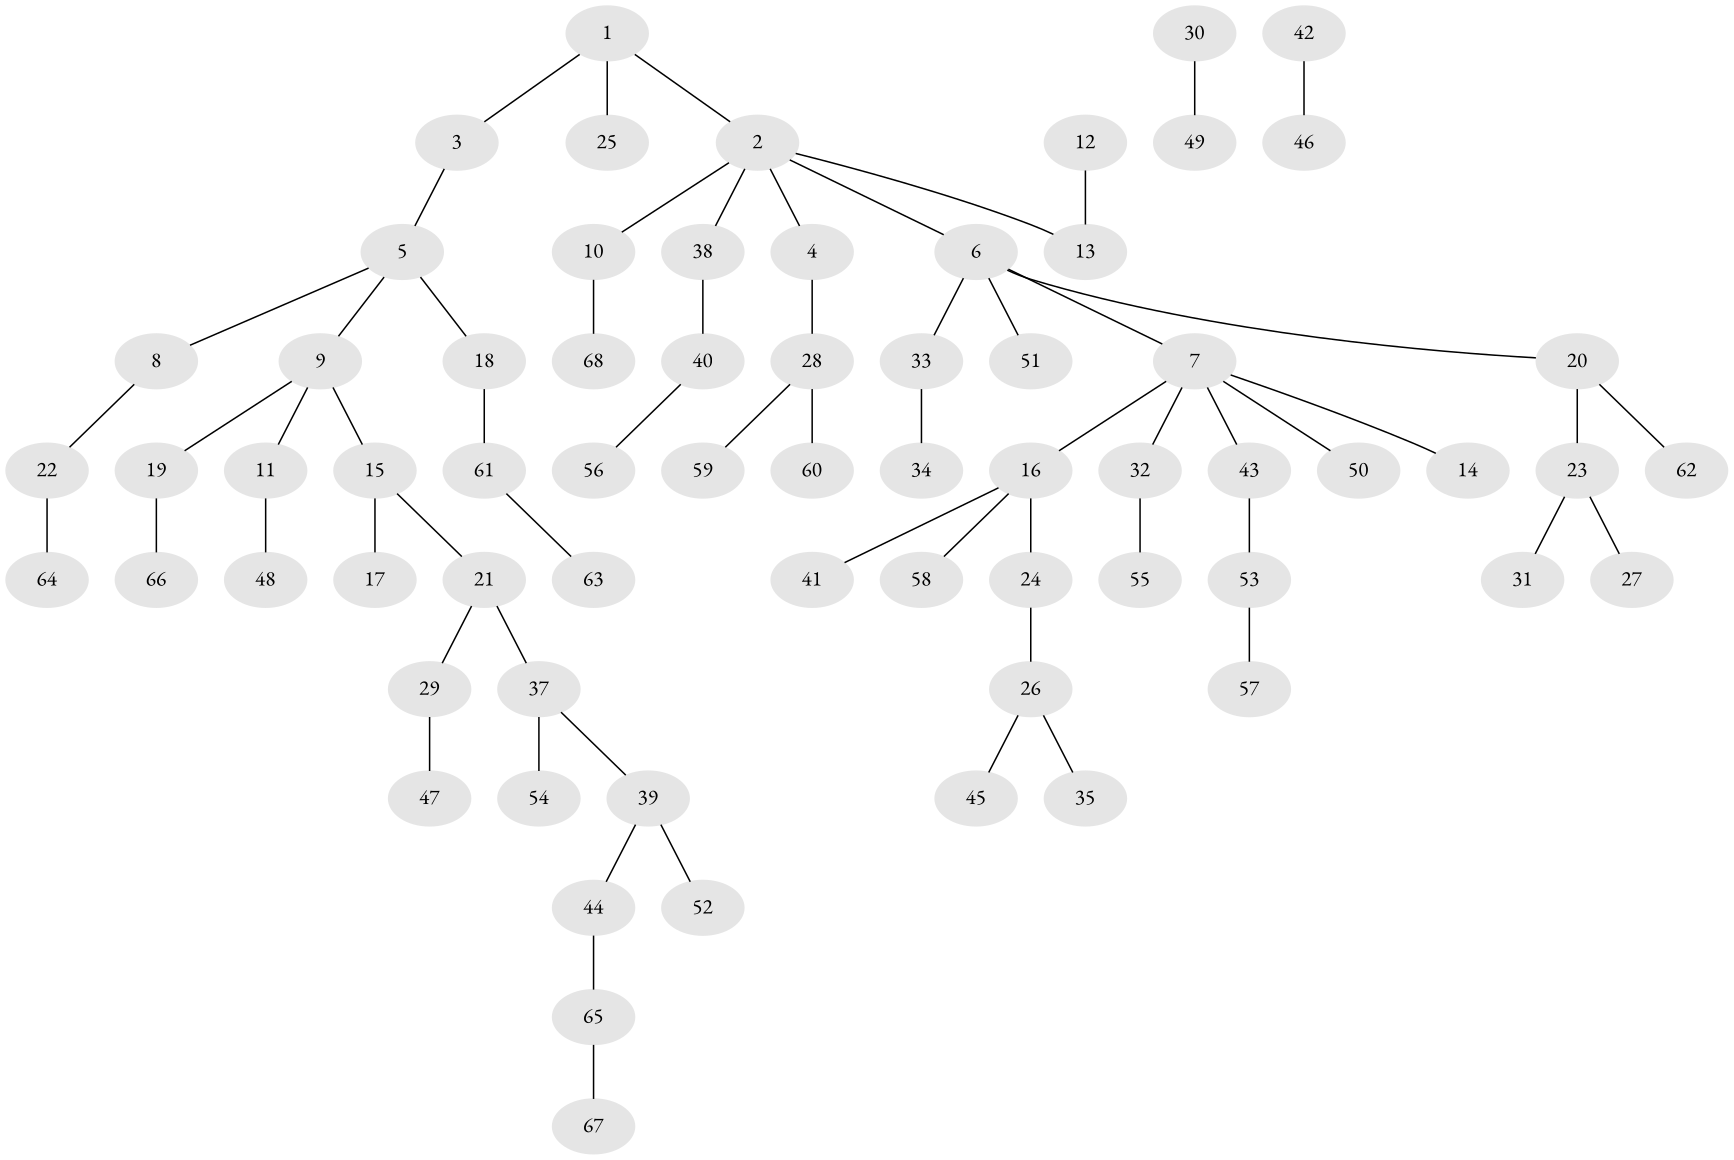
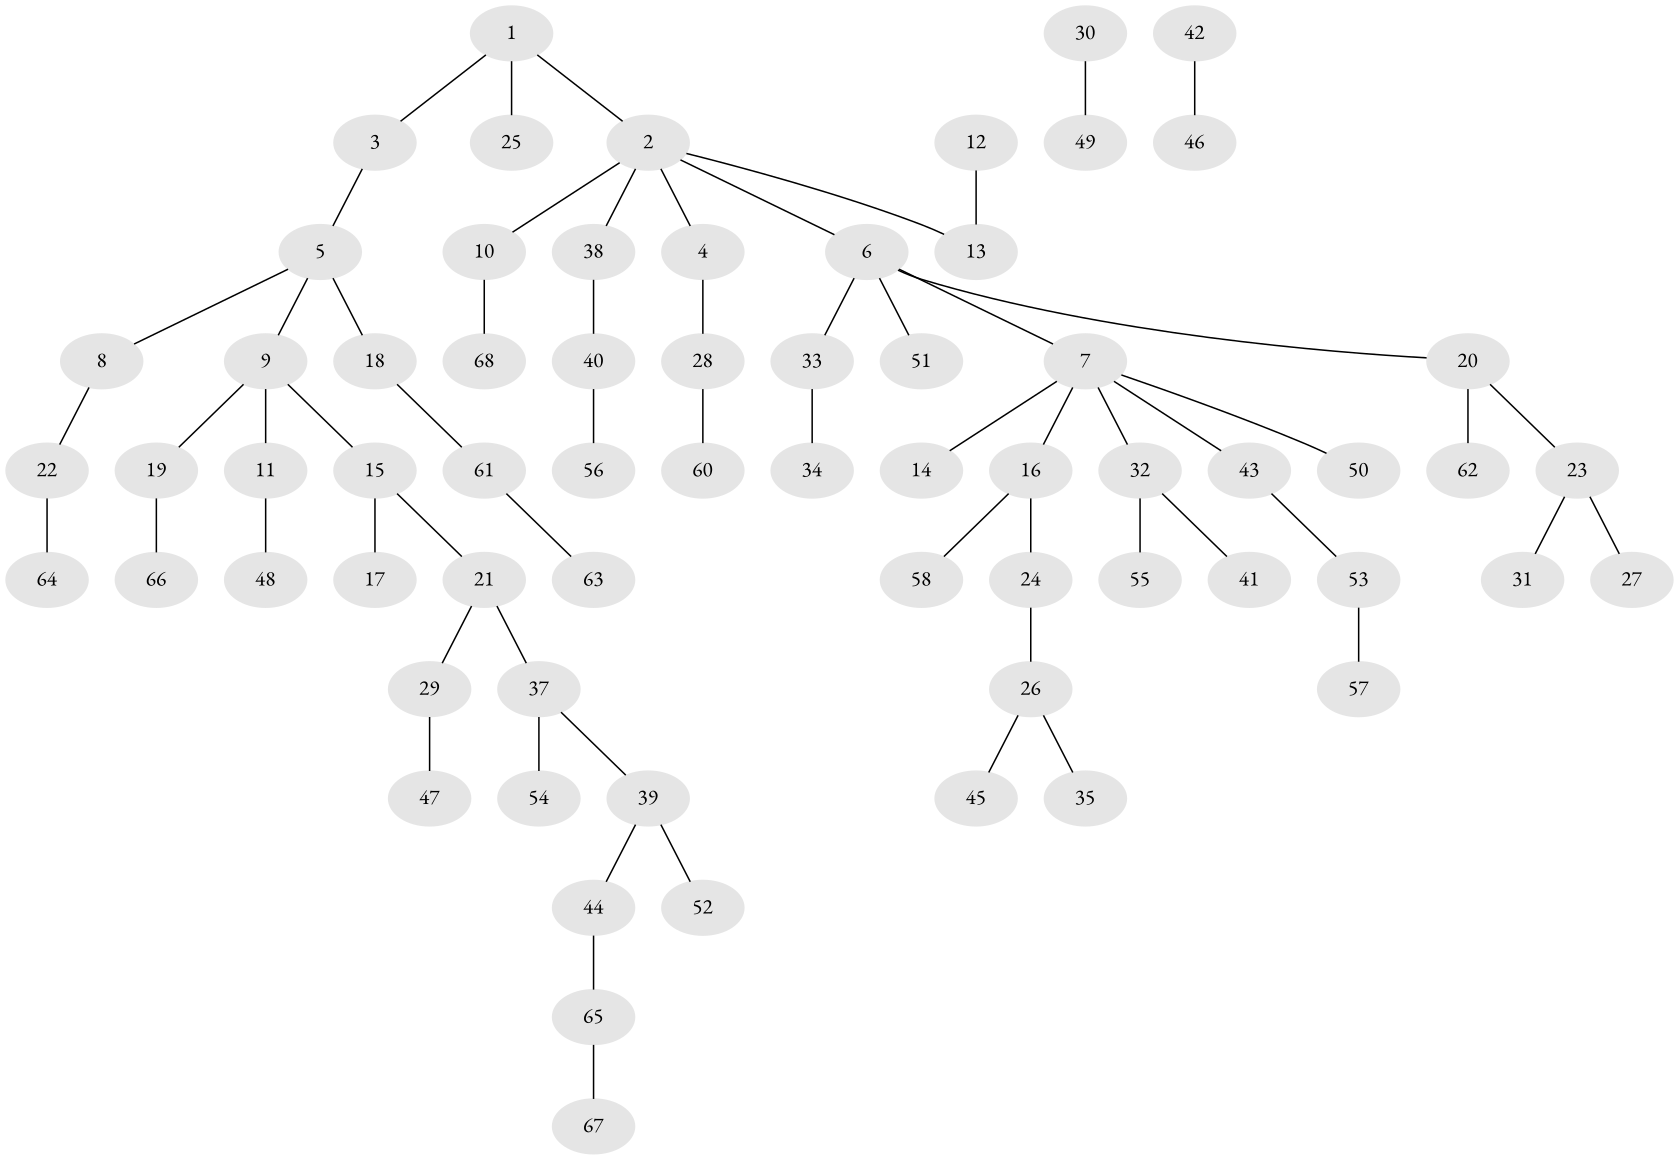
node "59": removed
edge "16" -- "41": now "32" -- "41"
